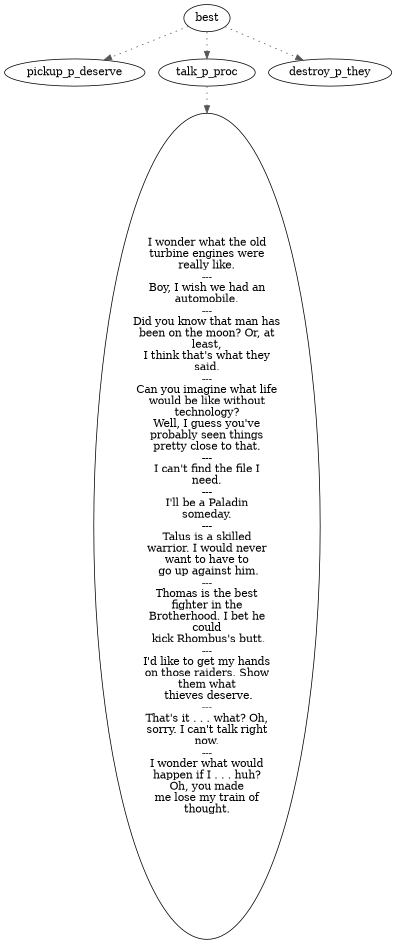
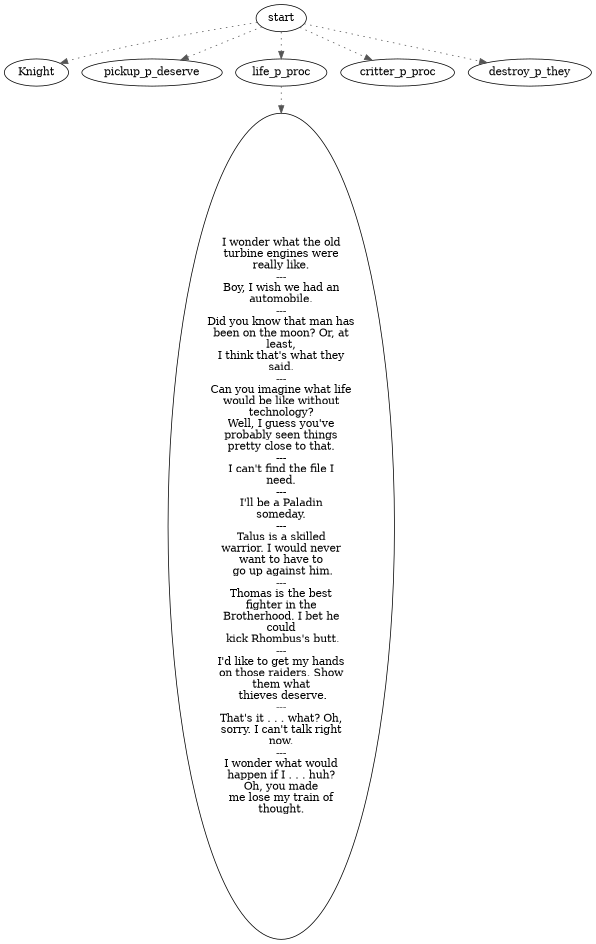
node "best": label "best" -> "start"
node "Knight": added
node "talk_p_proc": label "talk_p_proc" -> "life_p_proc"
node "critter_p_proc": added
